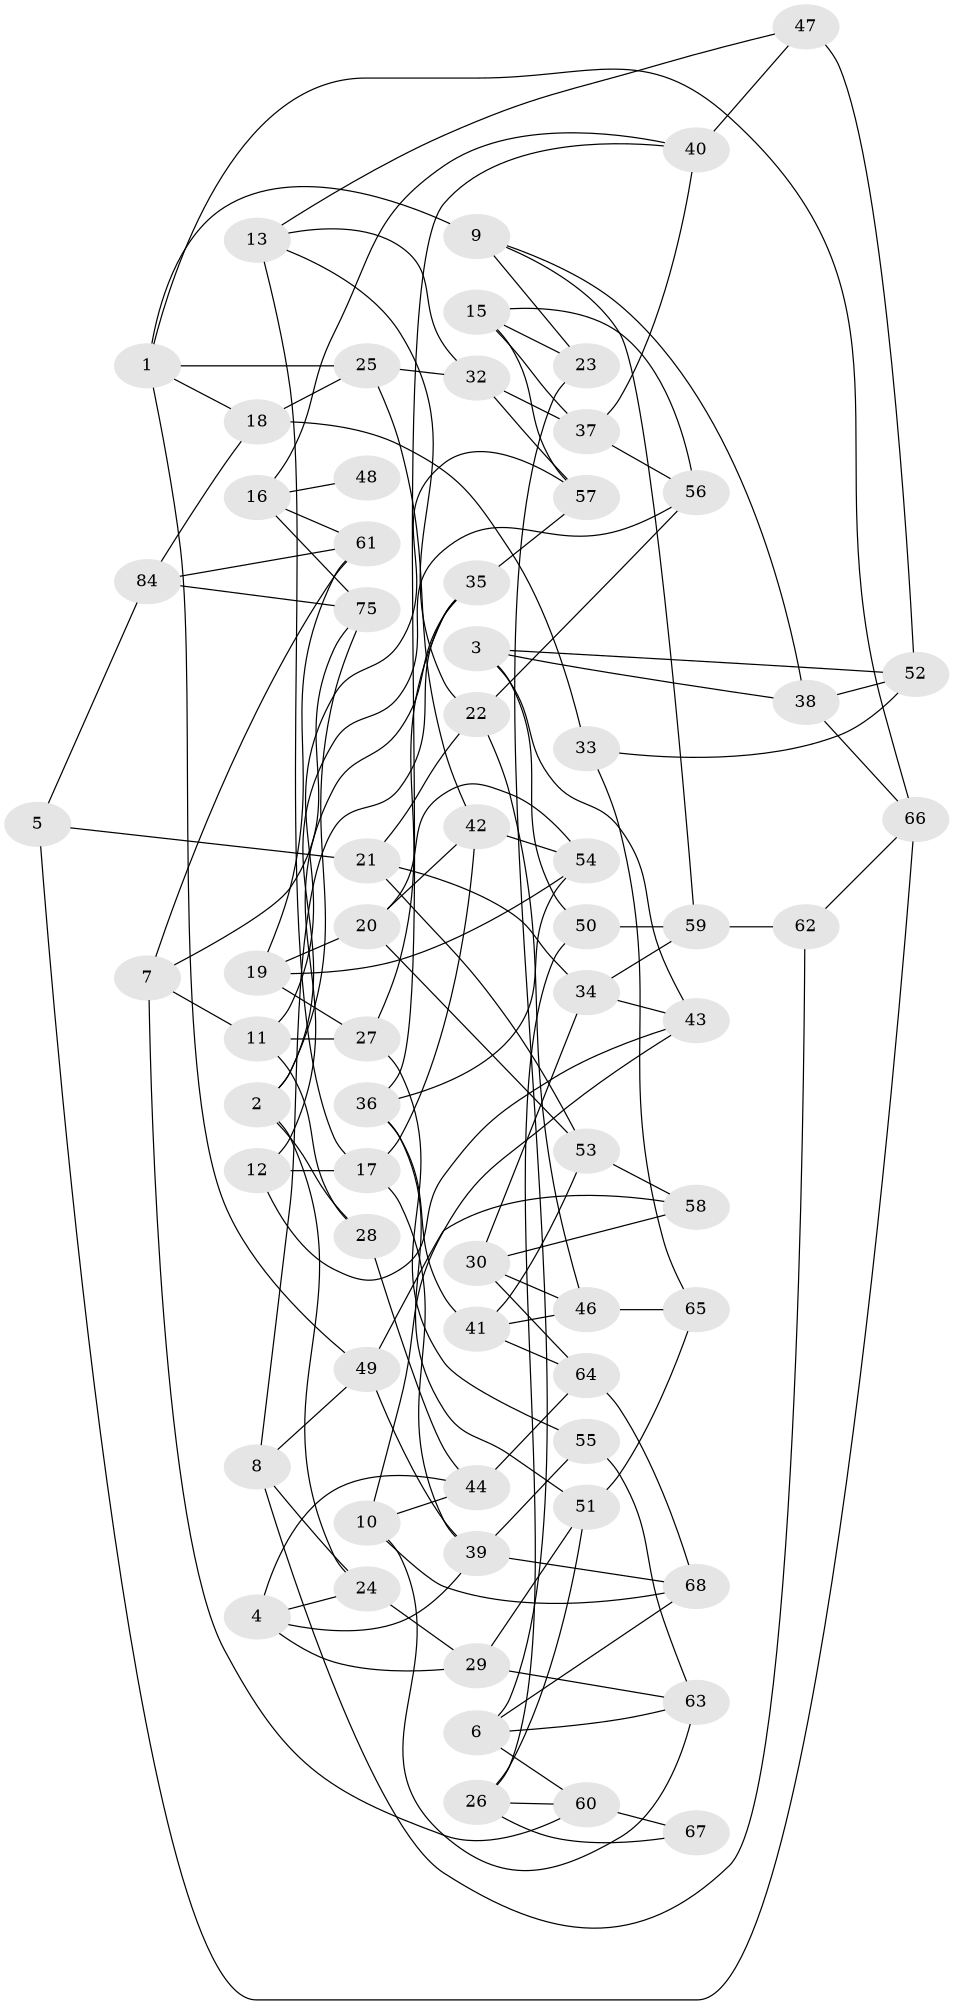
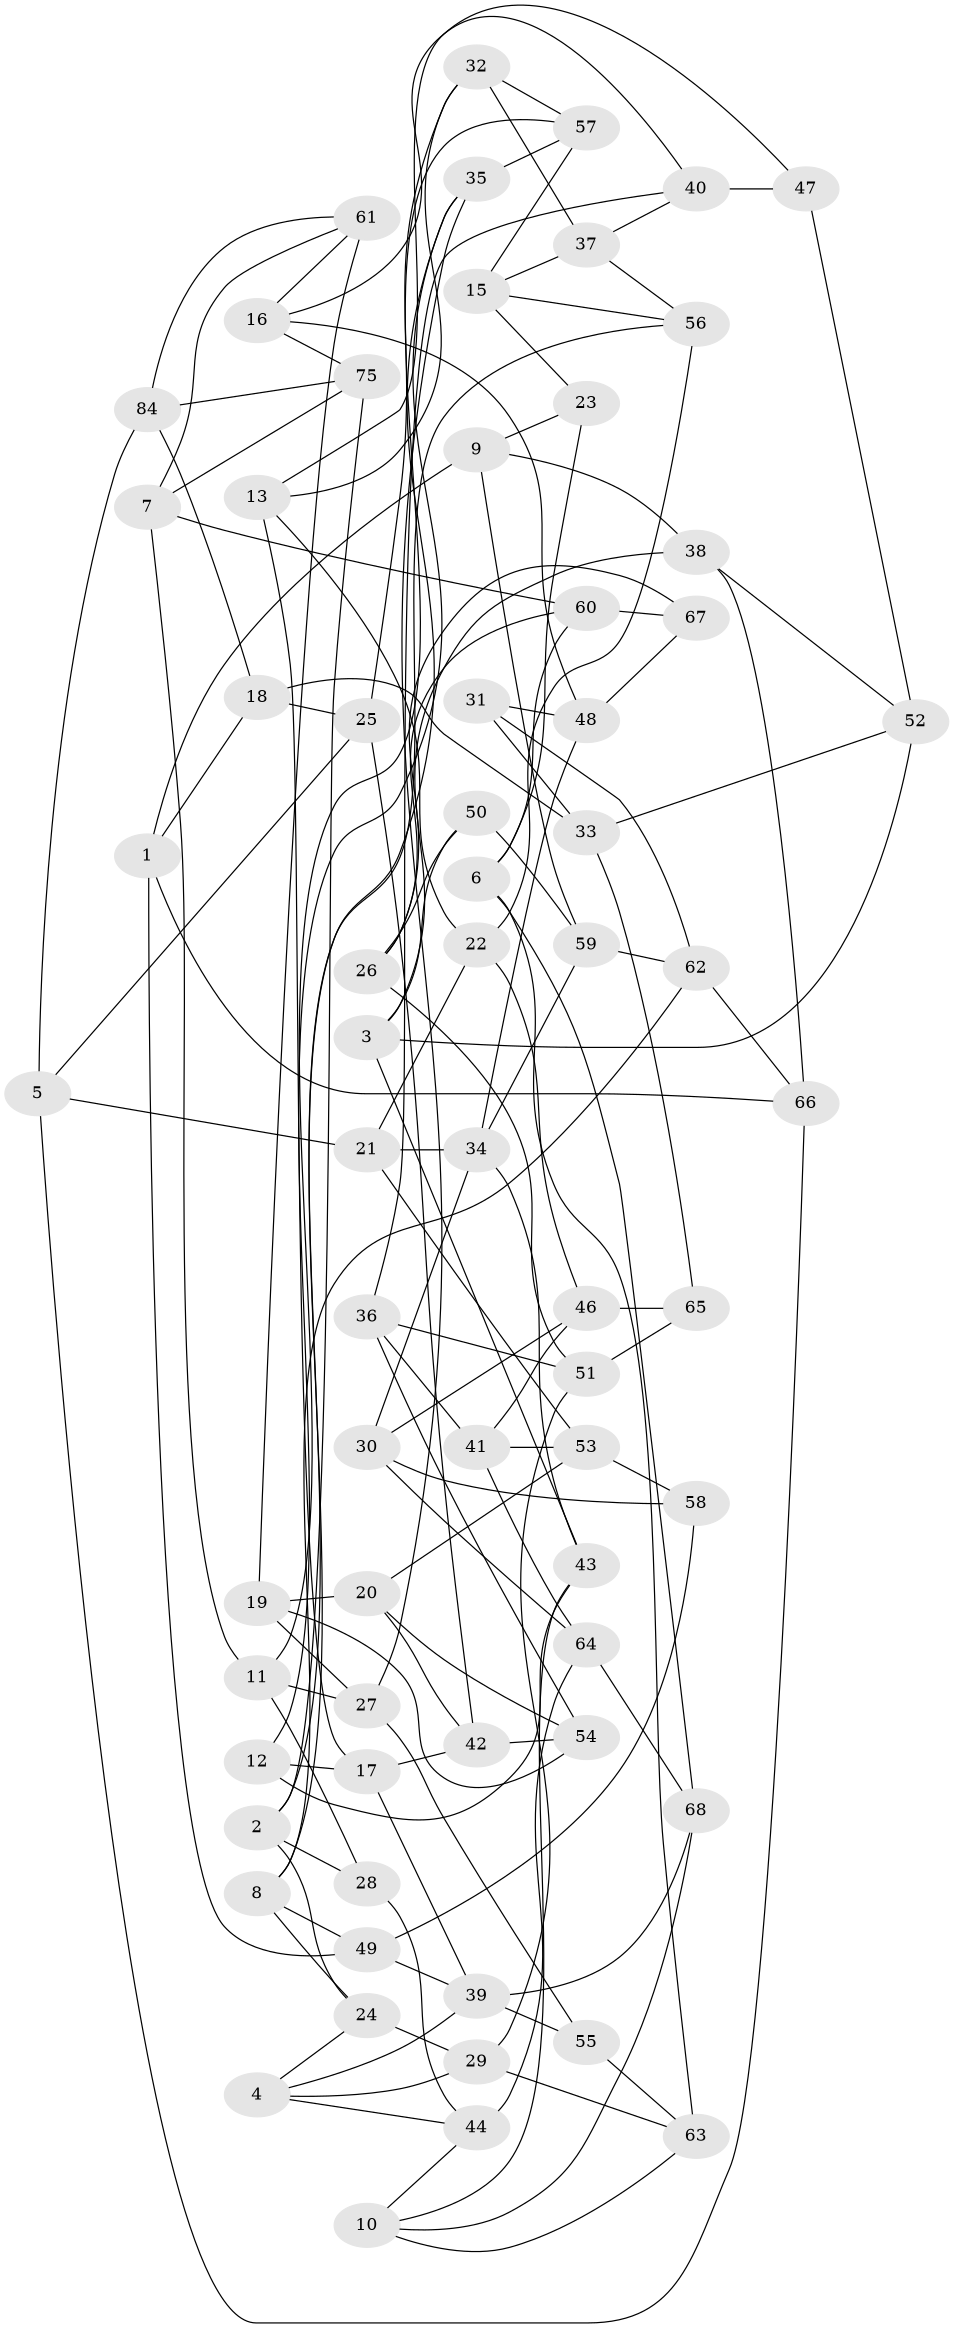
edge "1" -- "25": now "5" -- "25"
edge "67" -- "48": added
node "31": added
edge "48" -- "34": added
